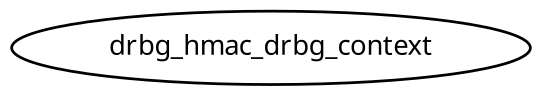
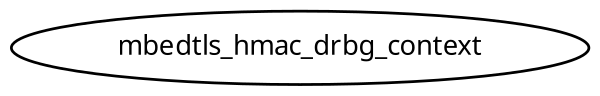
node "drbg_hmac_drbg_context": label "drbg_hmac_drbg_context" -> "mbedtls_hmac_drbg_context"
